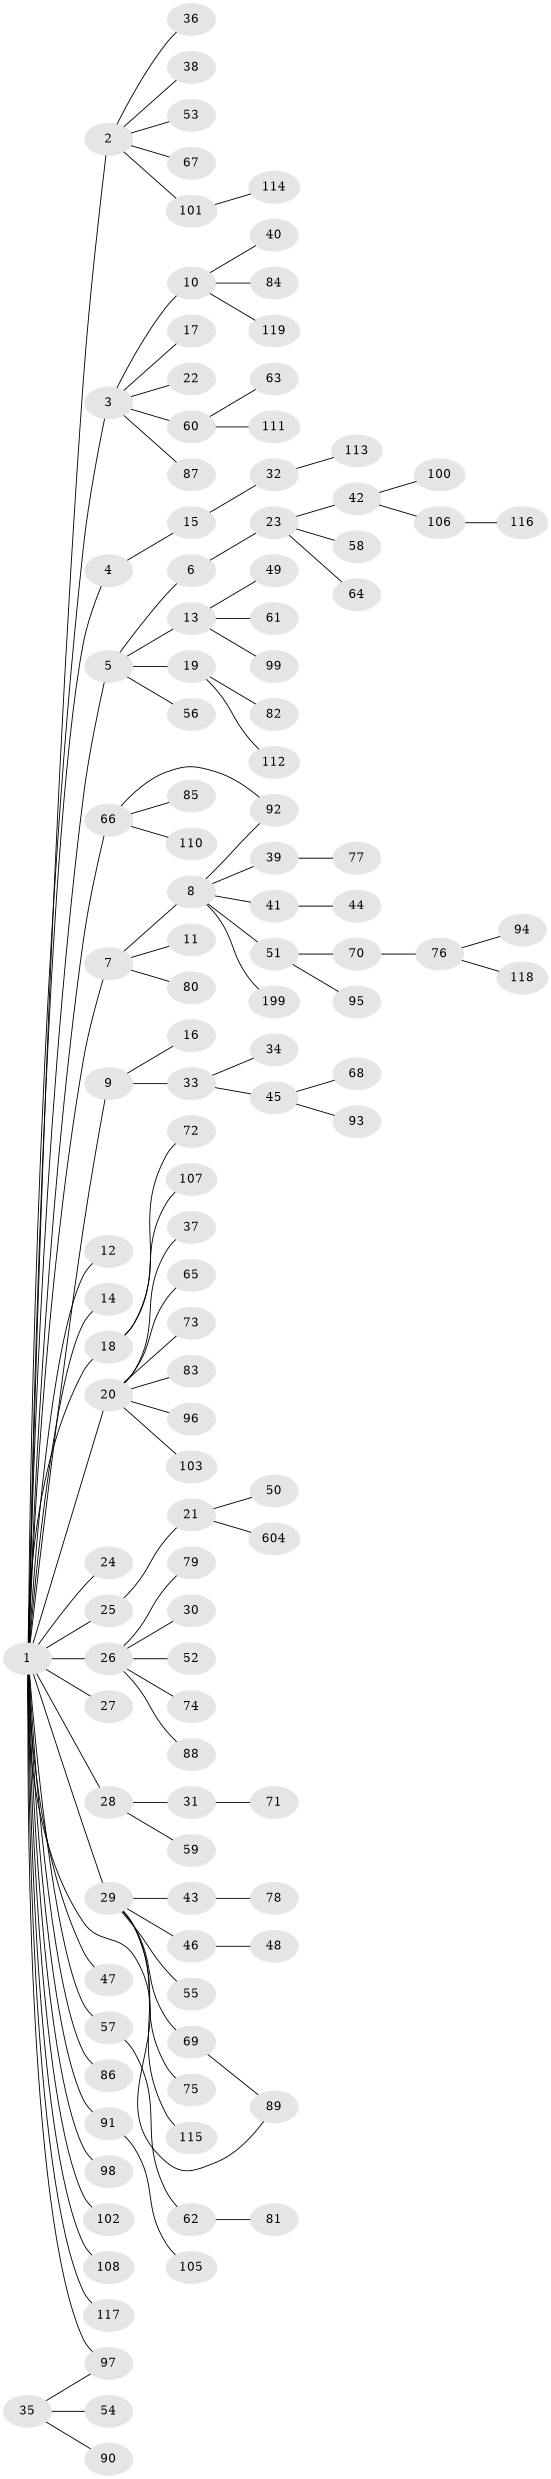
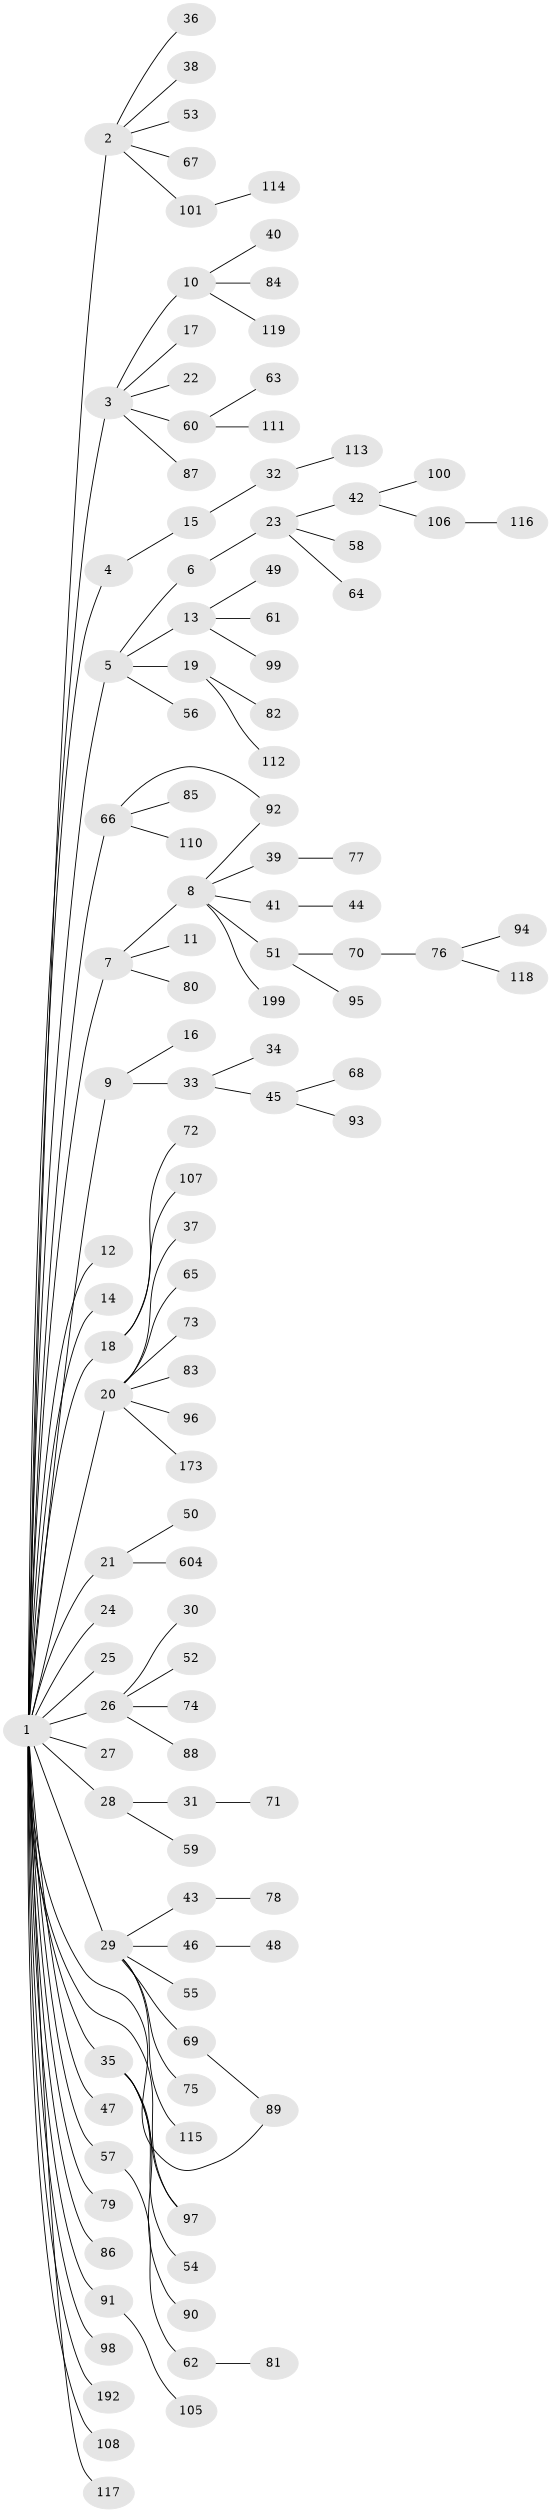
node "103": label "103" -> "173"
edge "21" -- "25": now "21" -- "1"
edge "79" -- "26": now "79" -- "1"
edge "1" -- "35": added
node "102": label "102" -> "192"
